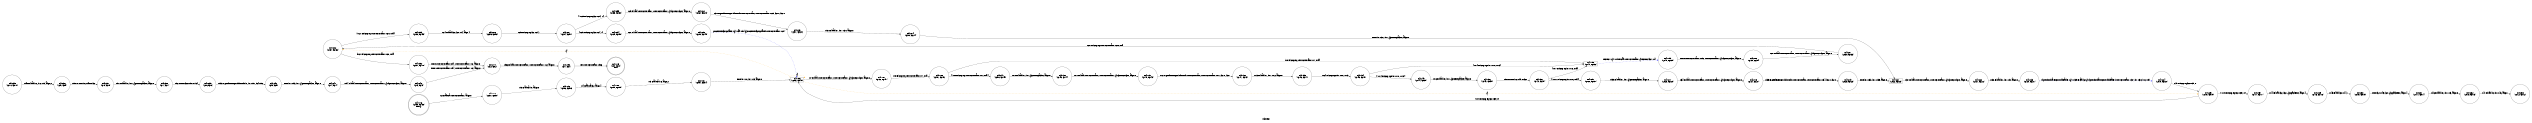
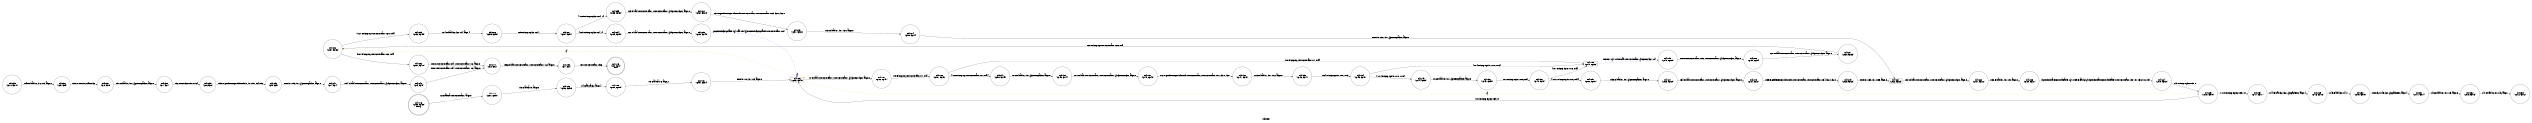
edge "N47196 (rp:43, ep:38)" -> "N47197 (rp:42, ep:37)": label "%50 = zext i16 %49 to i32" -> "%17 = icmp eq i8* %16, null"
